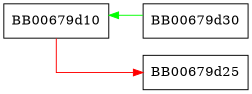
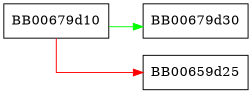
edge "BB00679d30" -> "BB00679d10": reversed
node "BB00679d25": label "BB00679d25" -> "BB00659d25"
